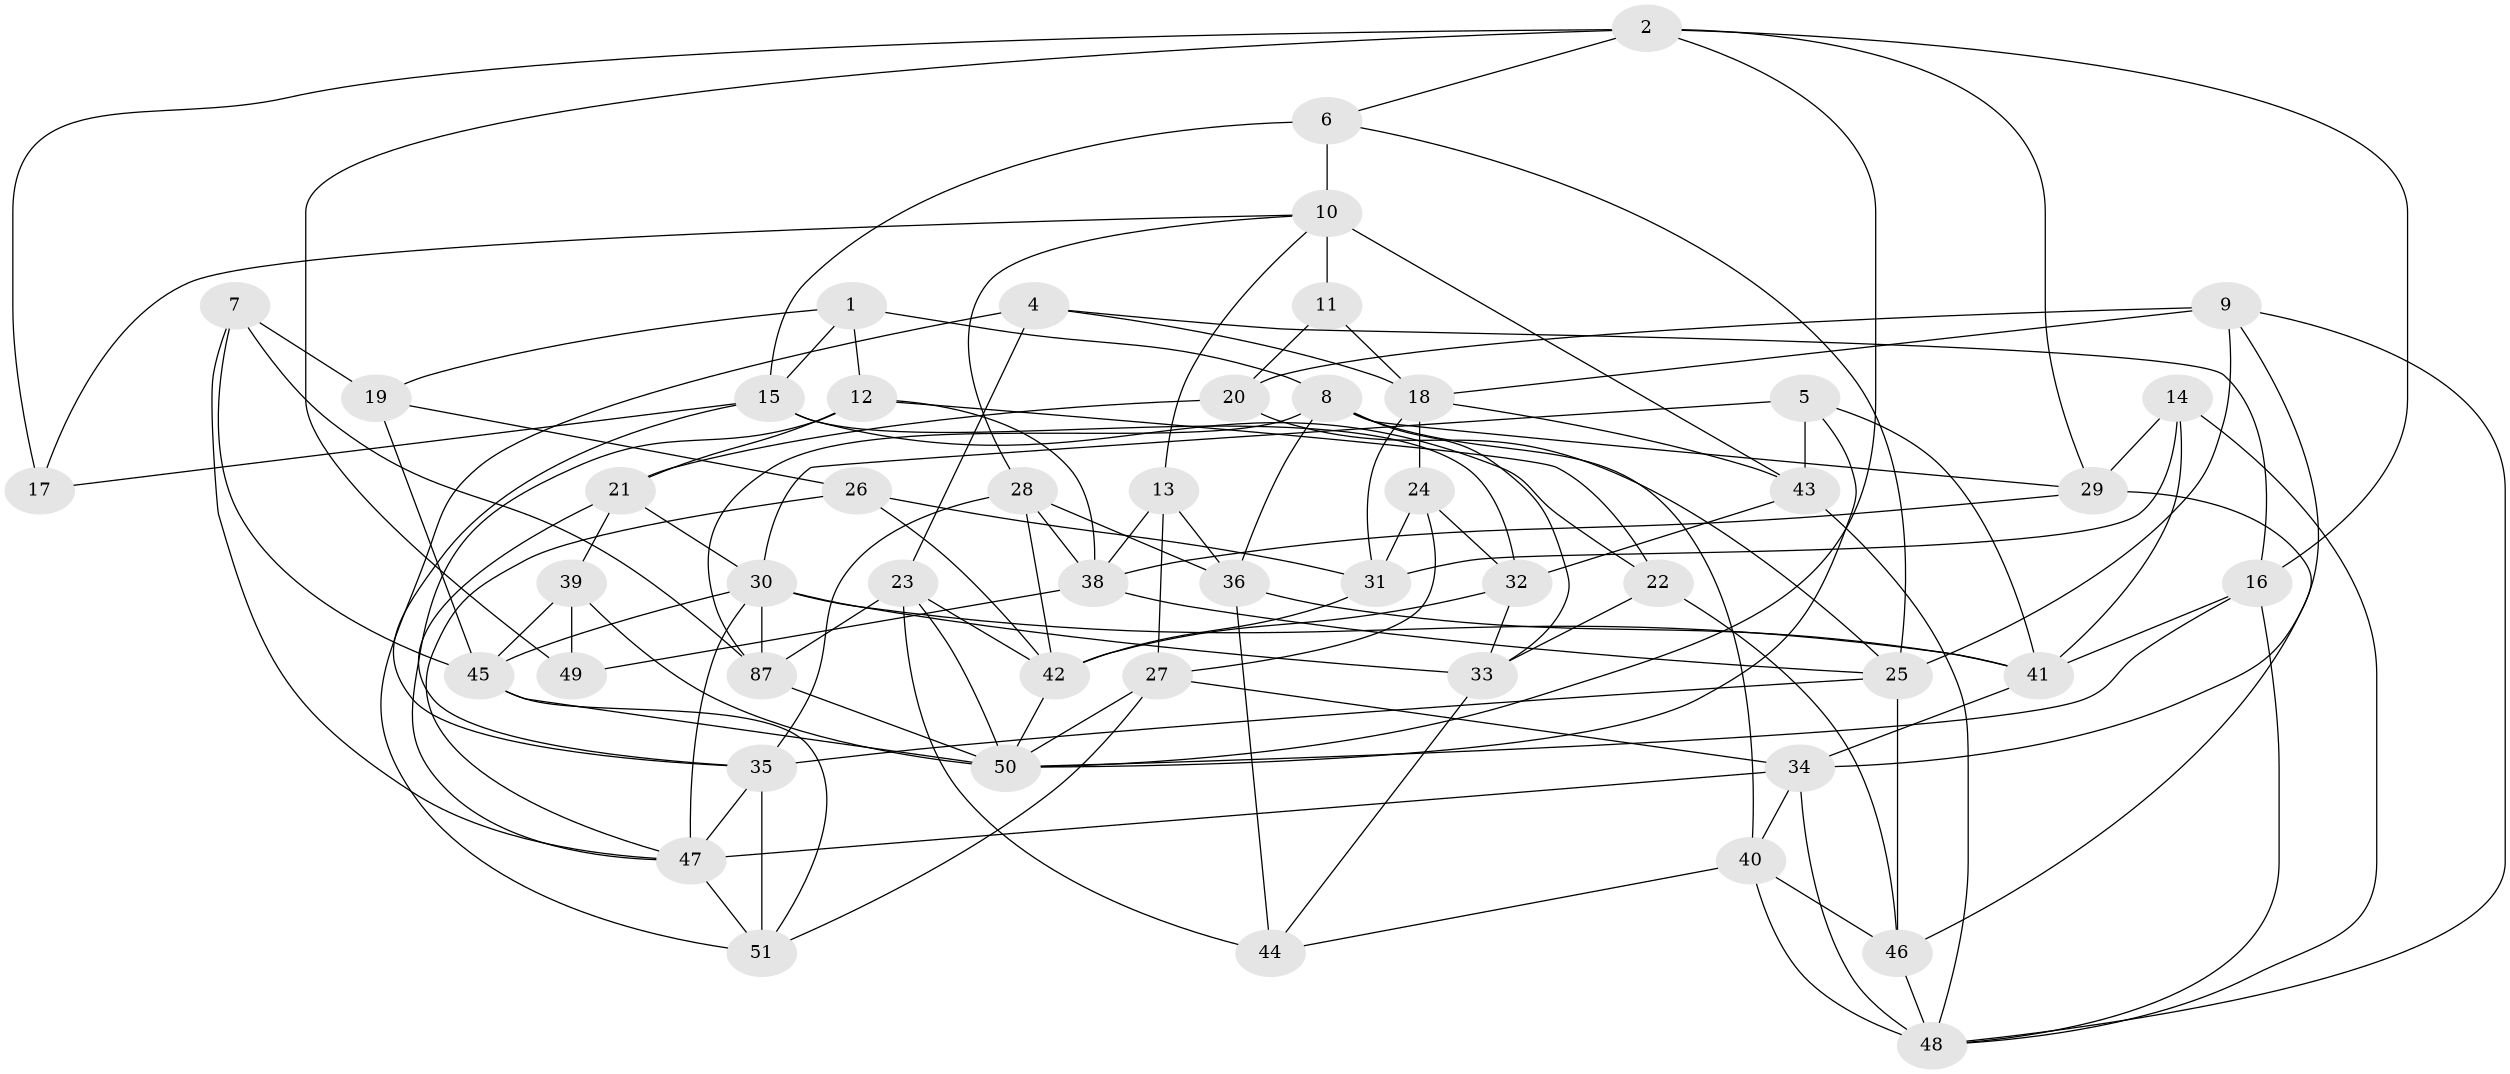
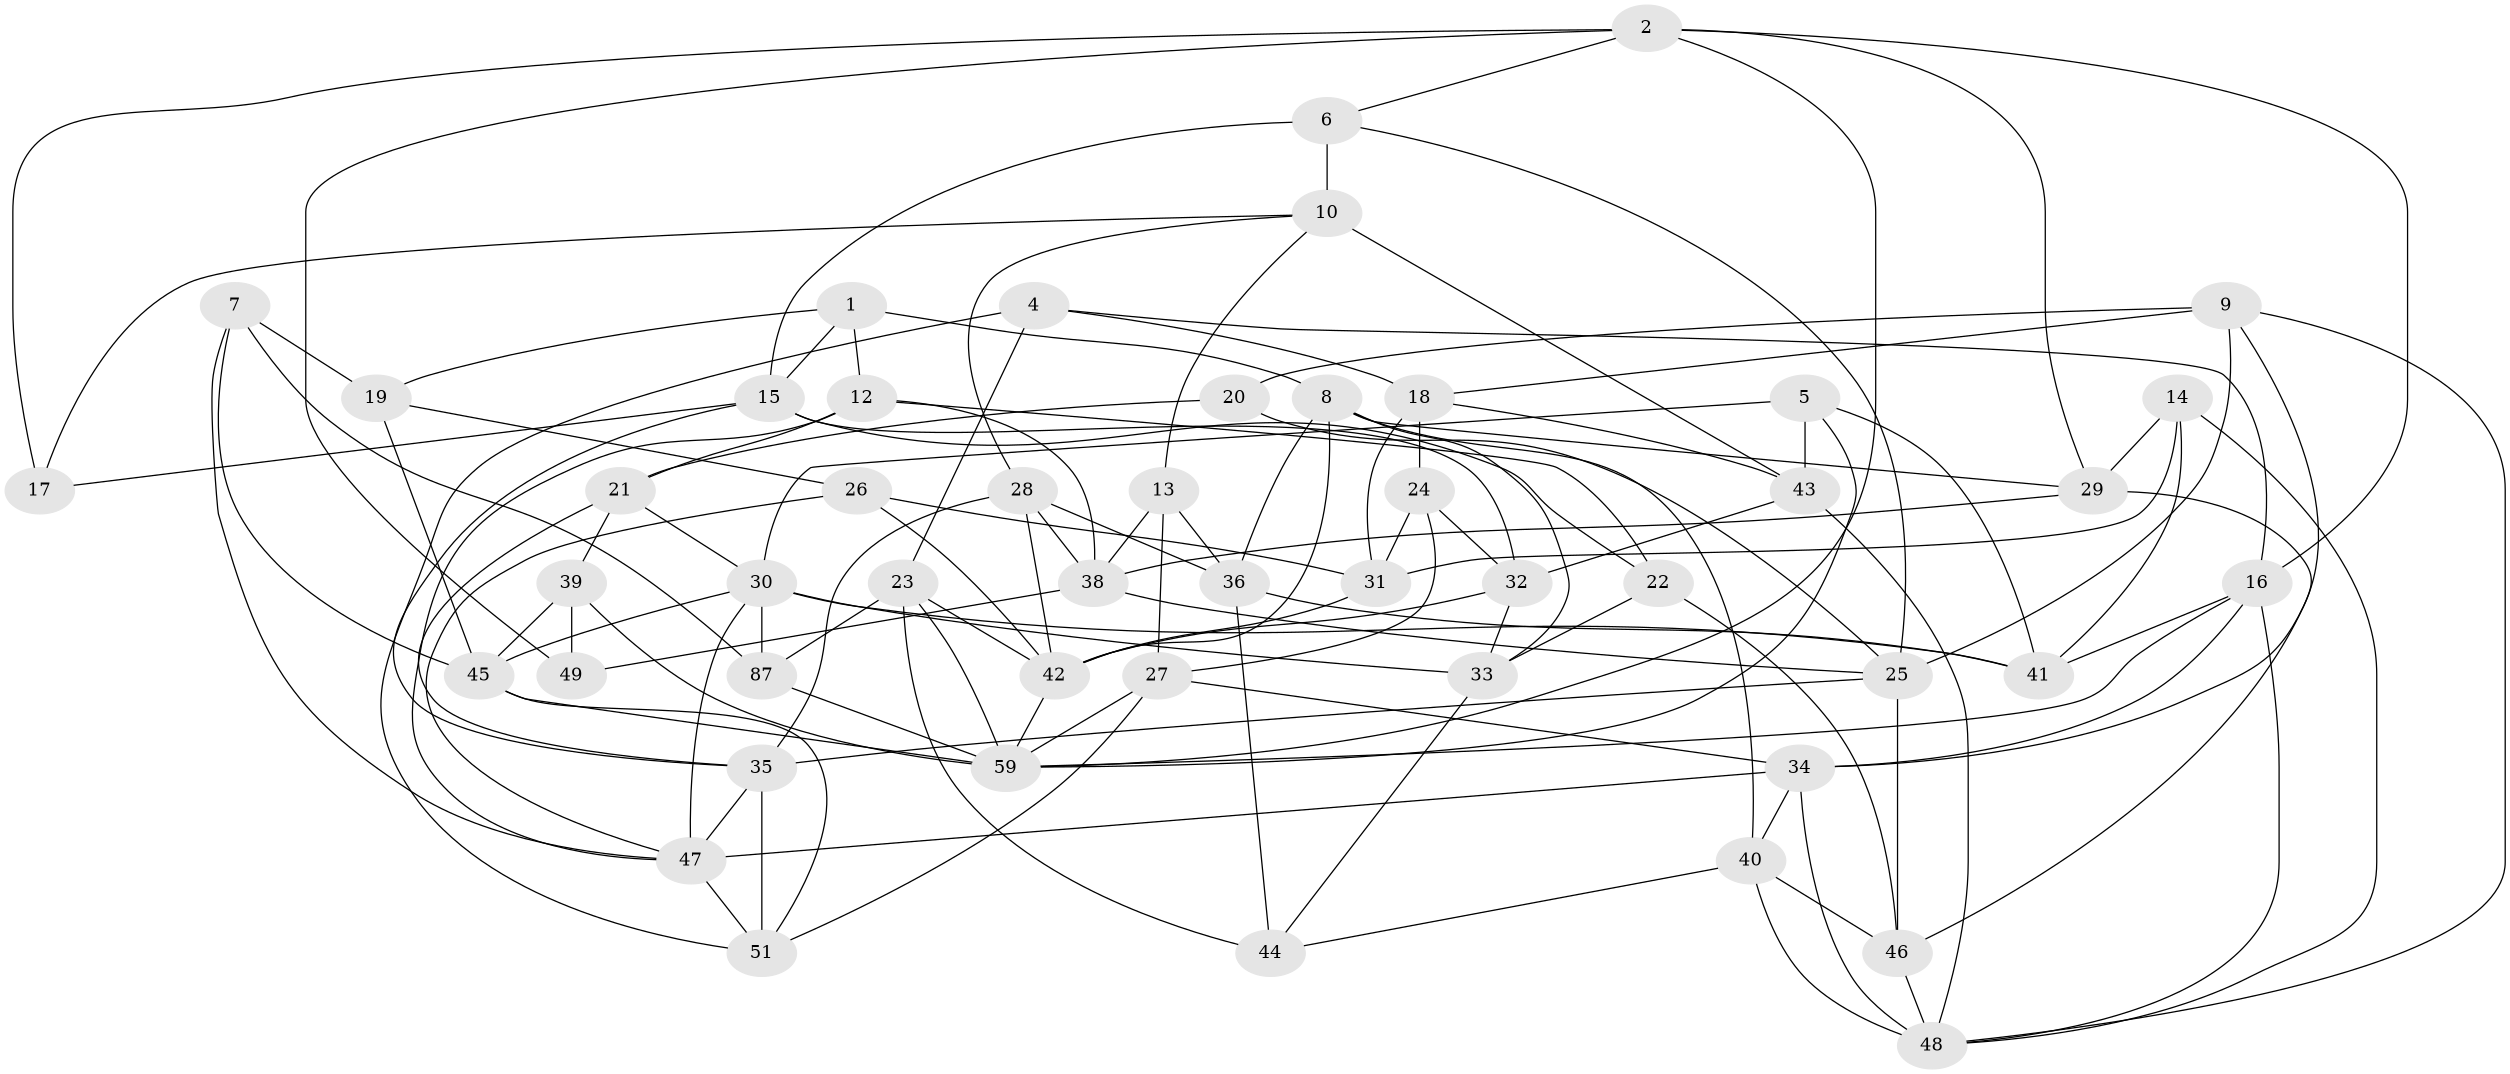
node "11": removed
edge "8" -- "87": now "8" -- "42"
edge "41" -- "34": now "16" -- "34"
node "50": label "50" -> "59"
